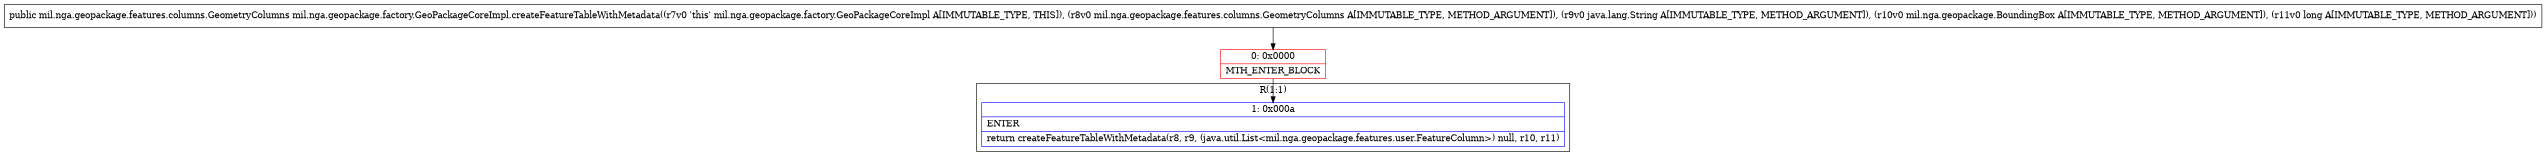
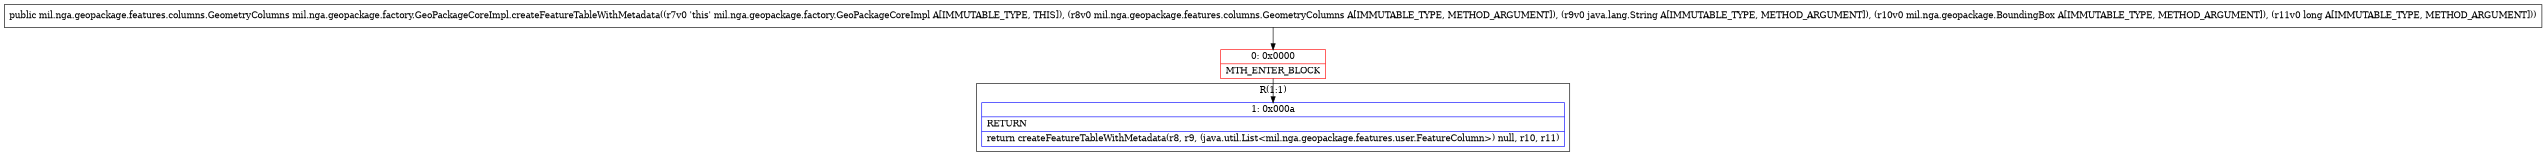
node "1: 0x000a": text "ENTER" -> "RETURN"
